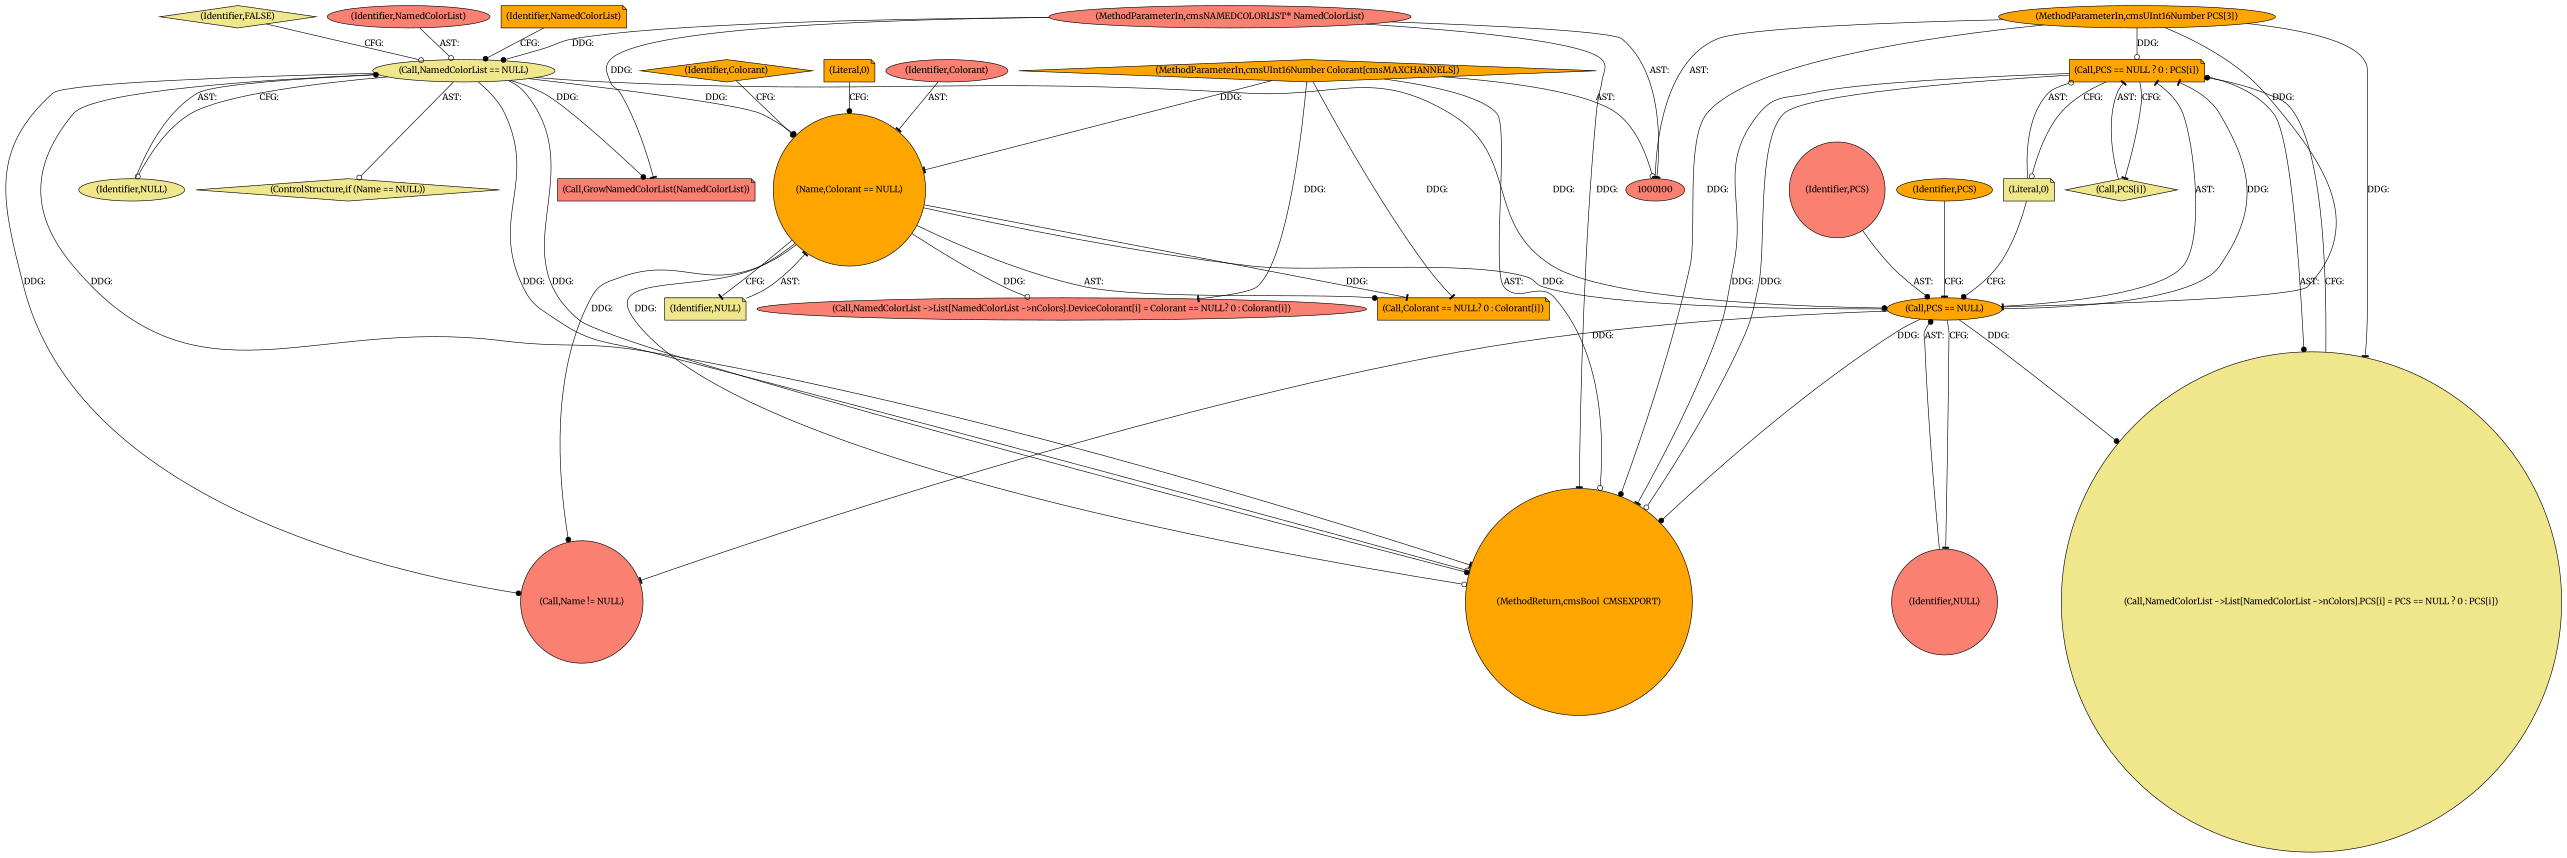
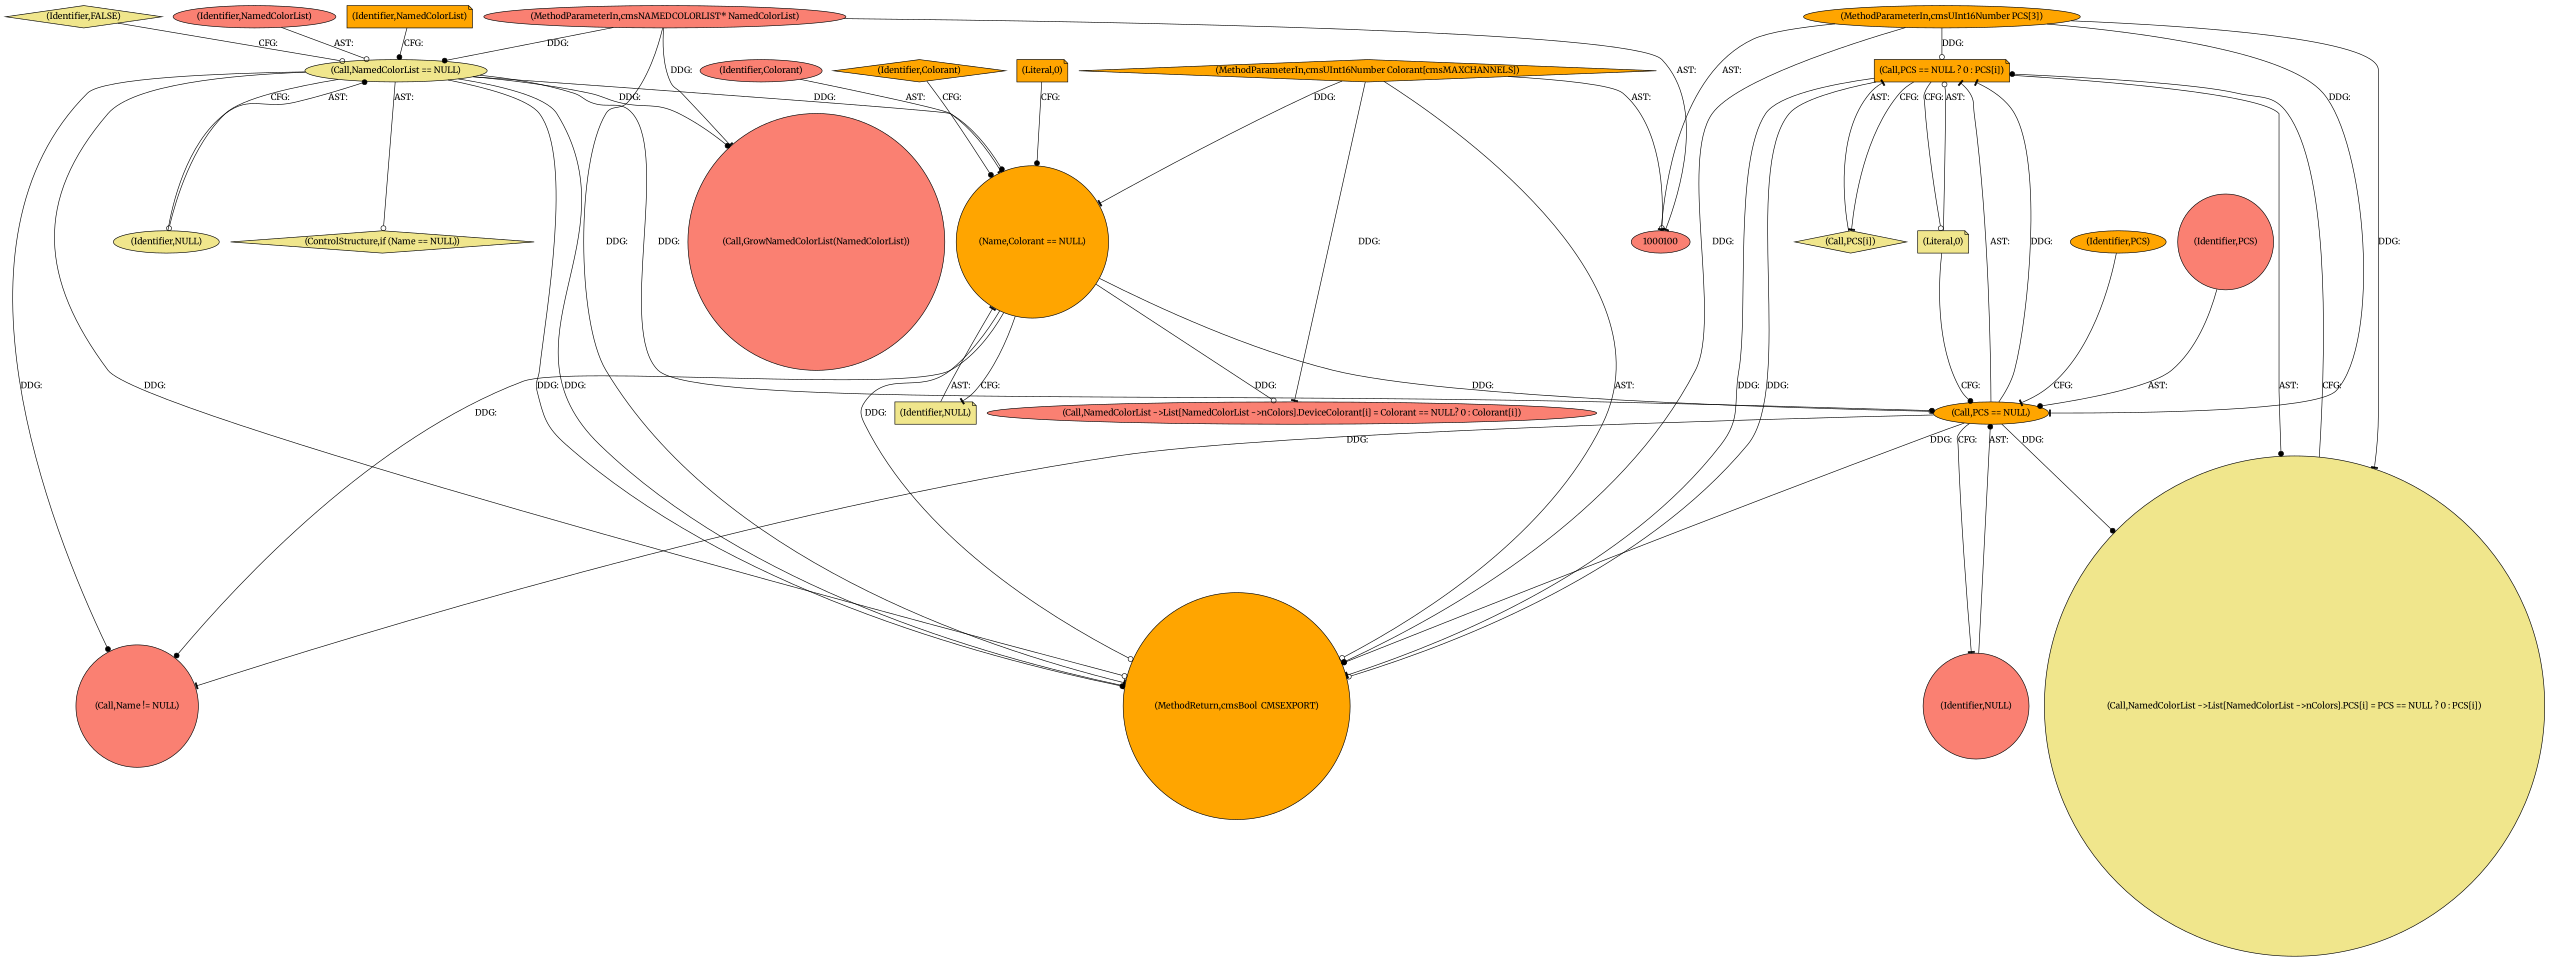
node "(Call,GrowNamedColorList(NamedColorList))": shape note -> circle
node "(Call,Colorant == NULL? 0 : Colorant[i])": removed
